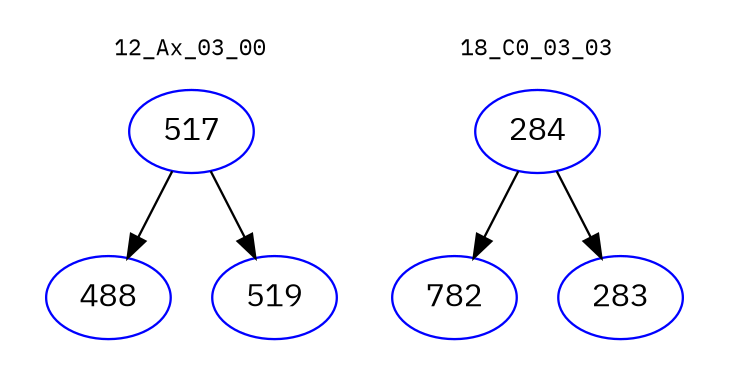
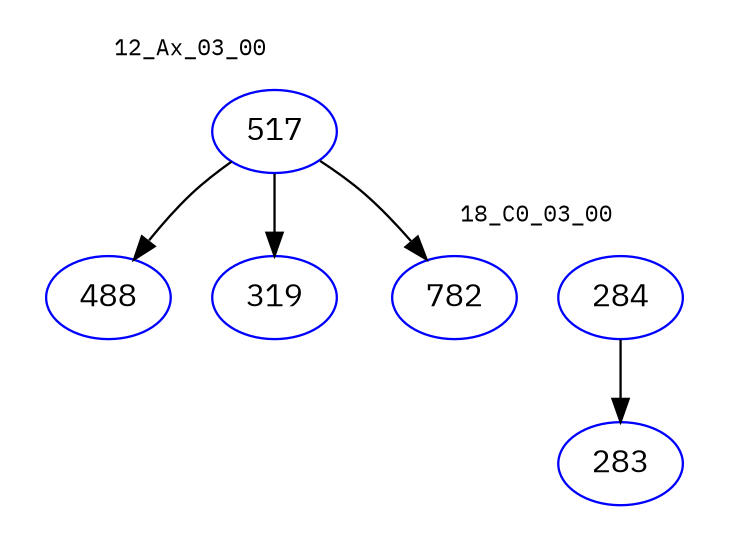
cluster "18_C0_03_03": label "18_C0_03_03" -> "18_C0_03_00"
edge "284" -> "782": now "517" -> "782"
node "519": label "519" -> "319"
